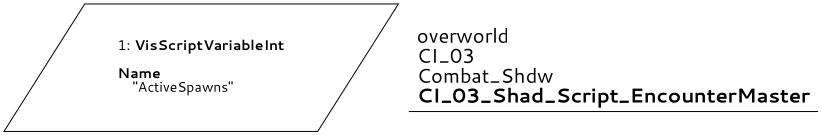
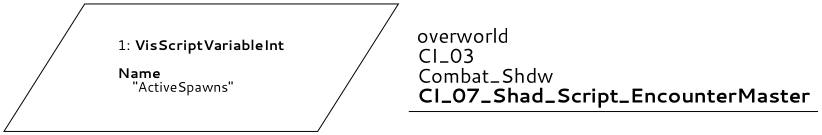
node "overworld": text "CI_03_Shad_Script_EncounterMaster" -> "CI_07_Shad_Script_EncounterMaster"
